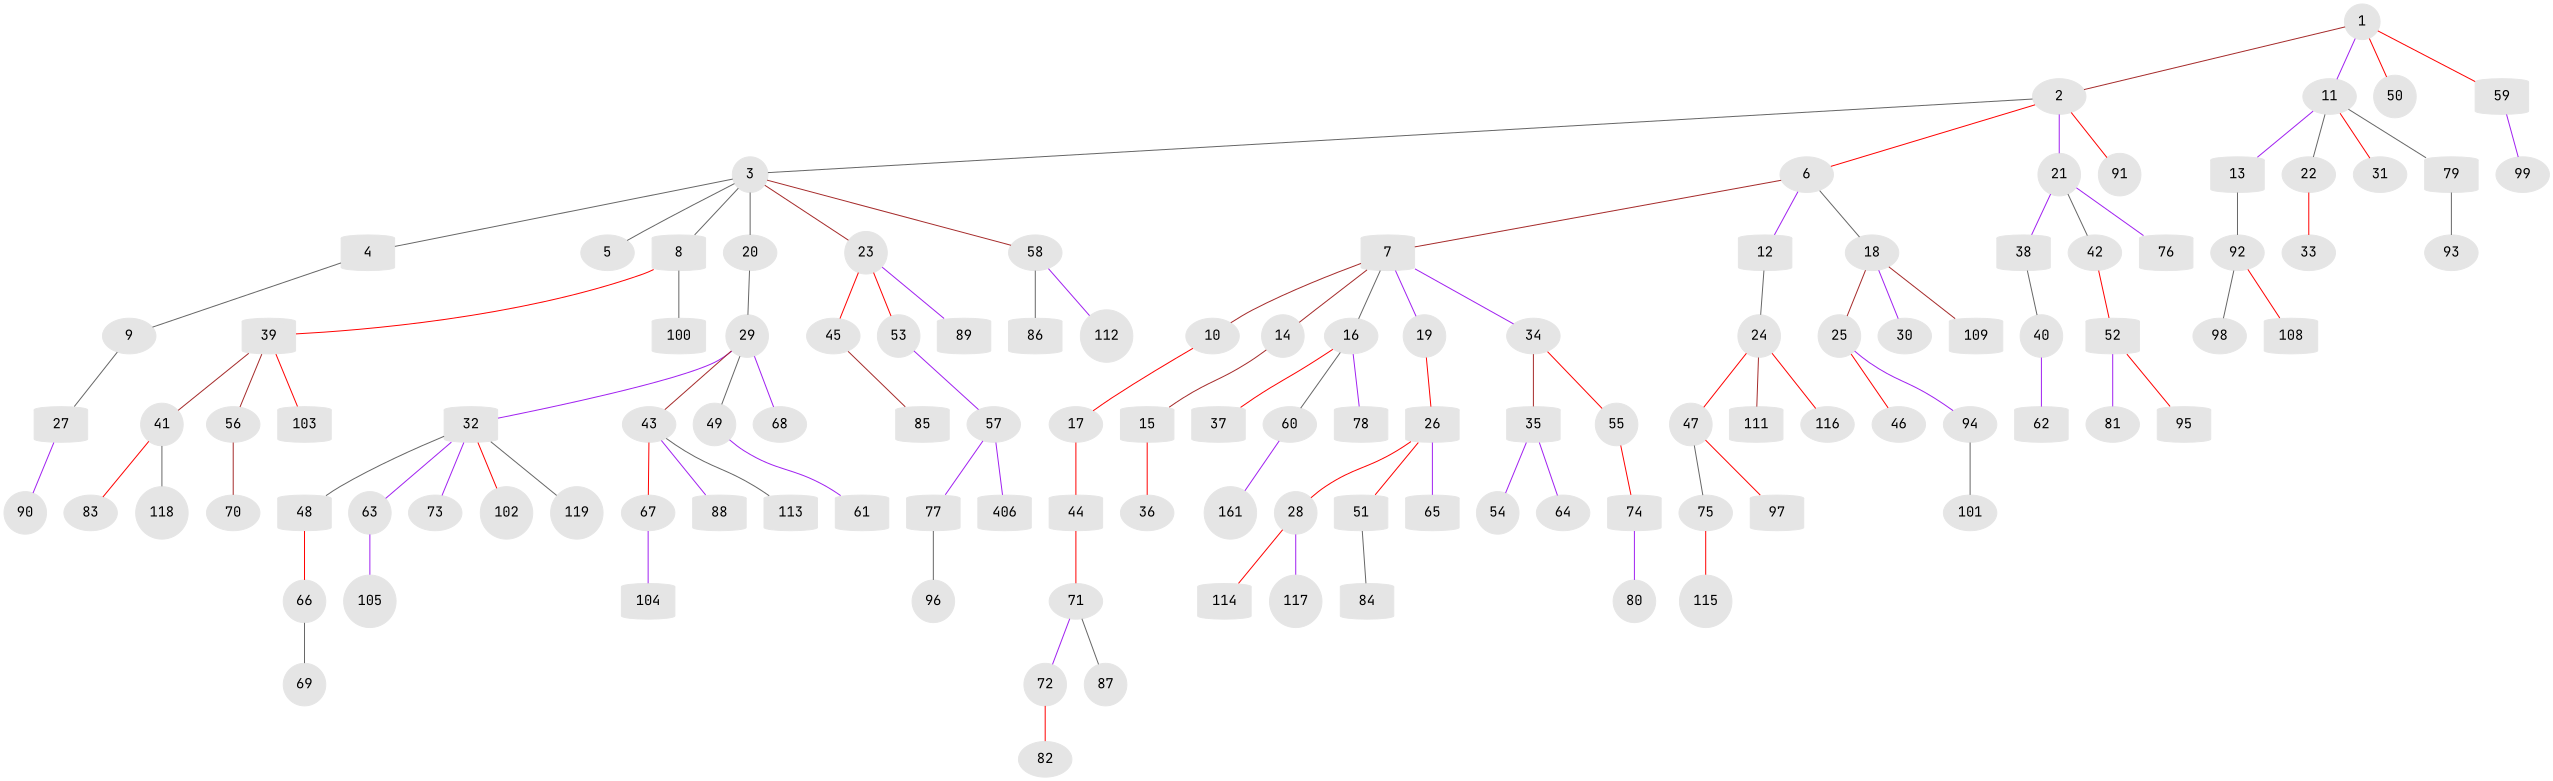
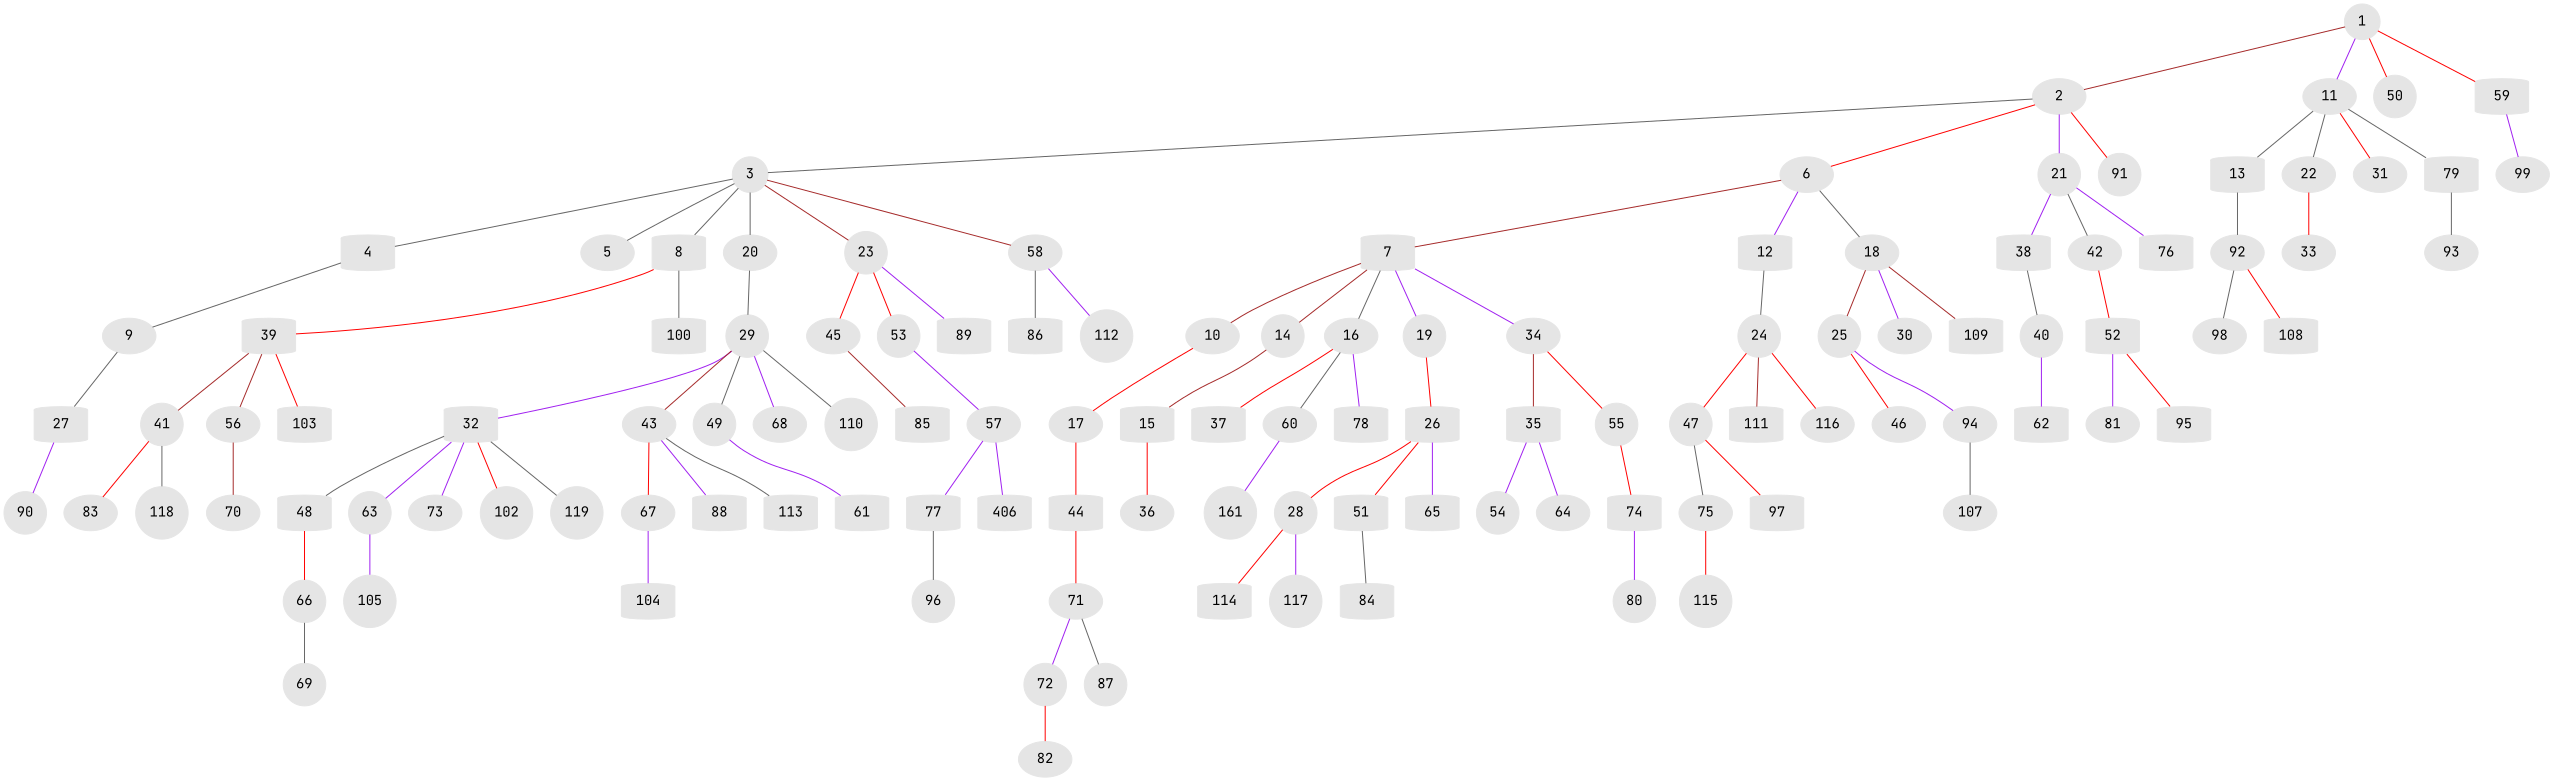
edge "11" -- "13": color purple -> gray40
node "110": added
node "101": label "101" -> "107"
